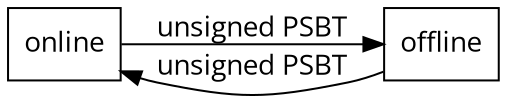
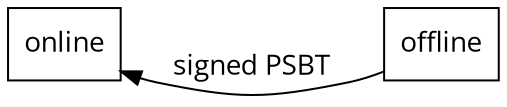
edge "online" -> "offline": removed, label "unsigned PSBT"
edge "offline" -> "online": label "unsigned PSBT" -> "signed PSBT"
